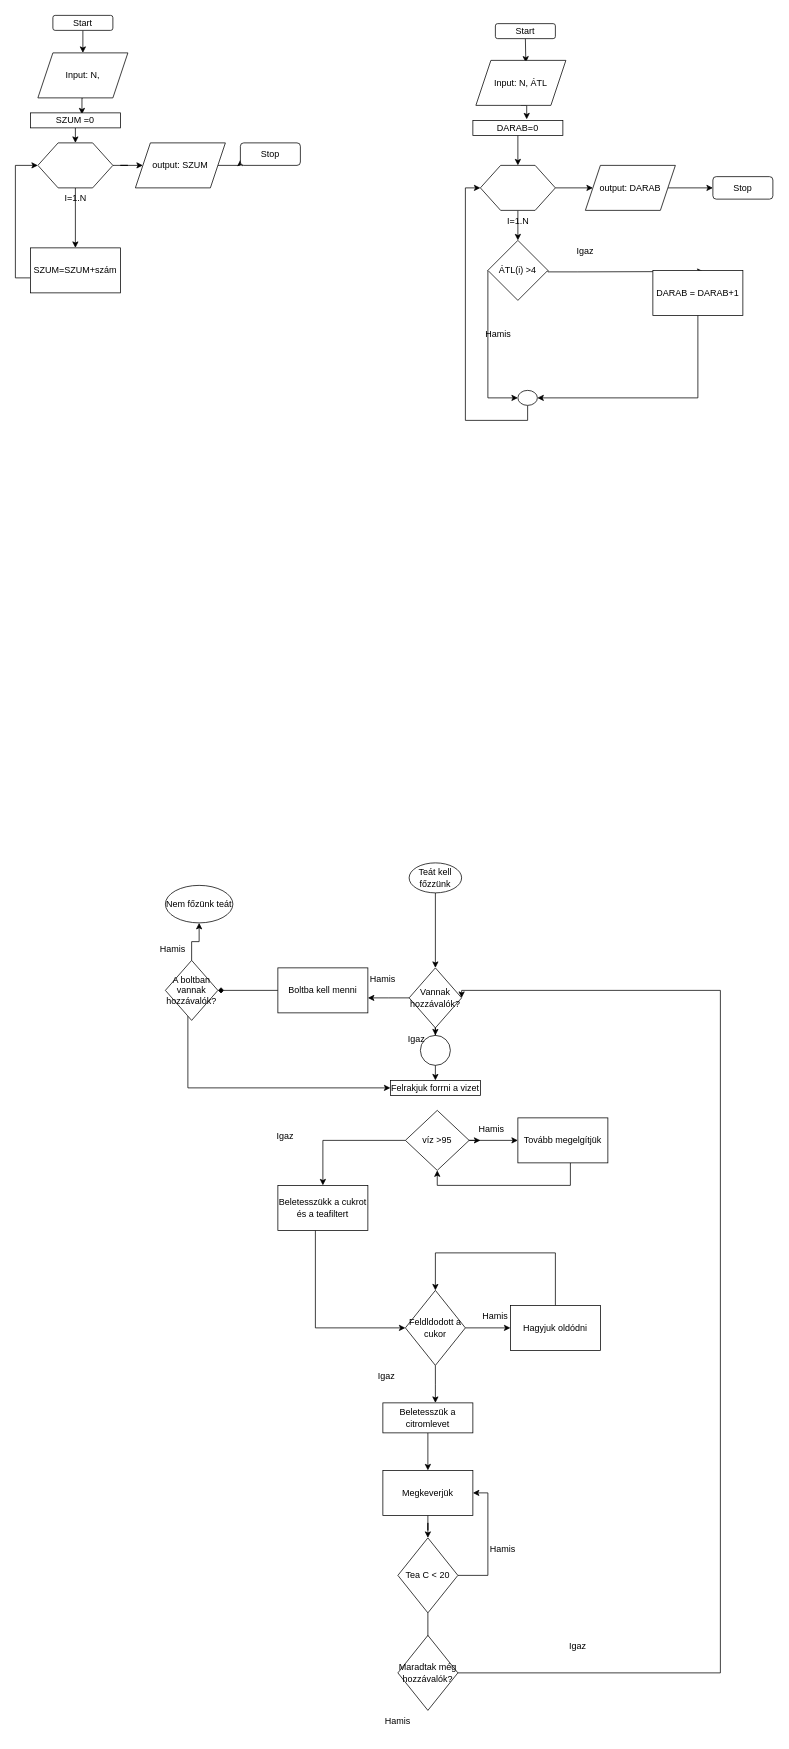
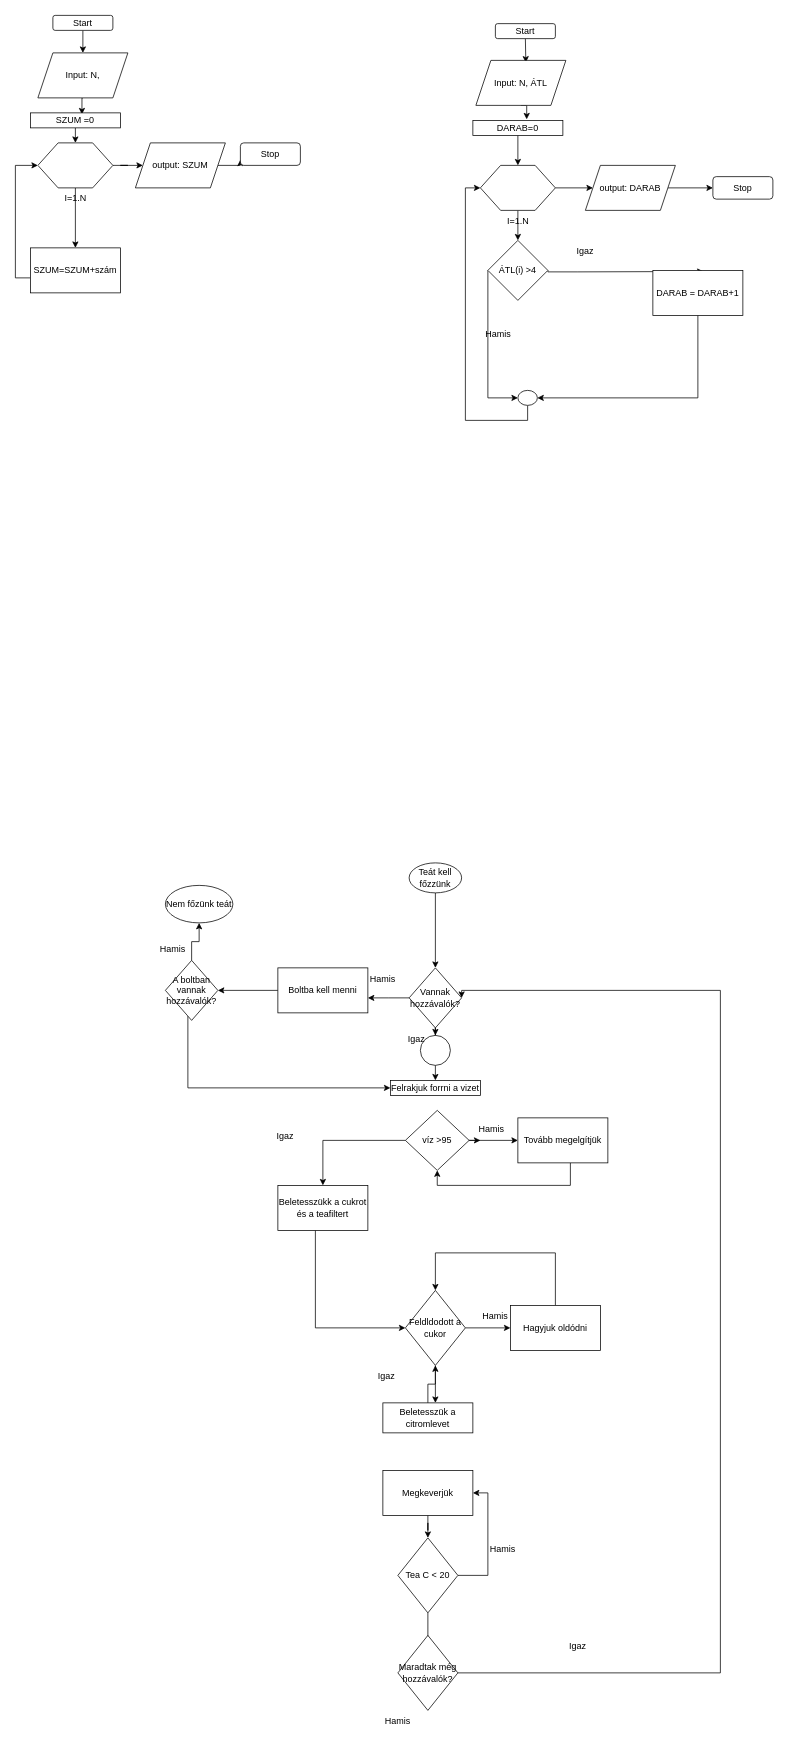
edge "Boltba kell menni" -> "A boltban vannak hozzávalók?": arrowhead diamond -> classic
edge "Beletesszük a citromlevet" -> "Megkeverjük": now "Beletesszük a citromlevet" -> "Feldldodott a cukor"
